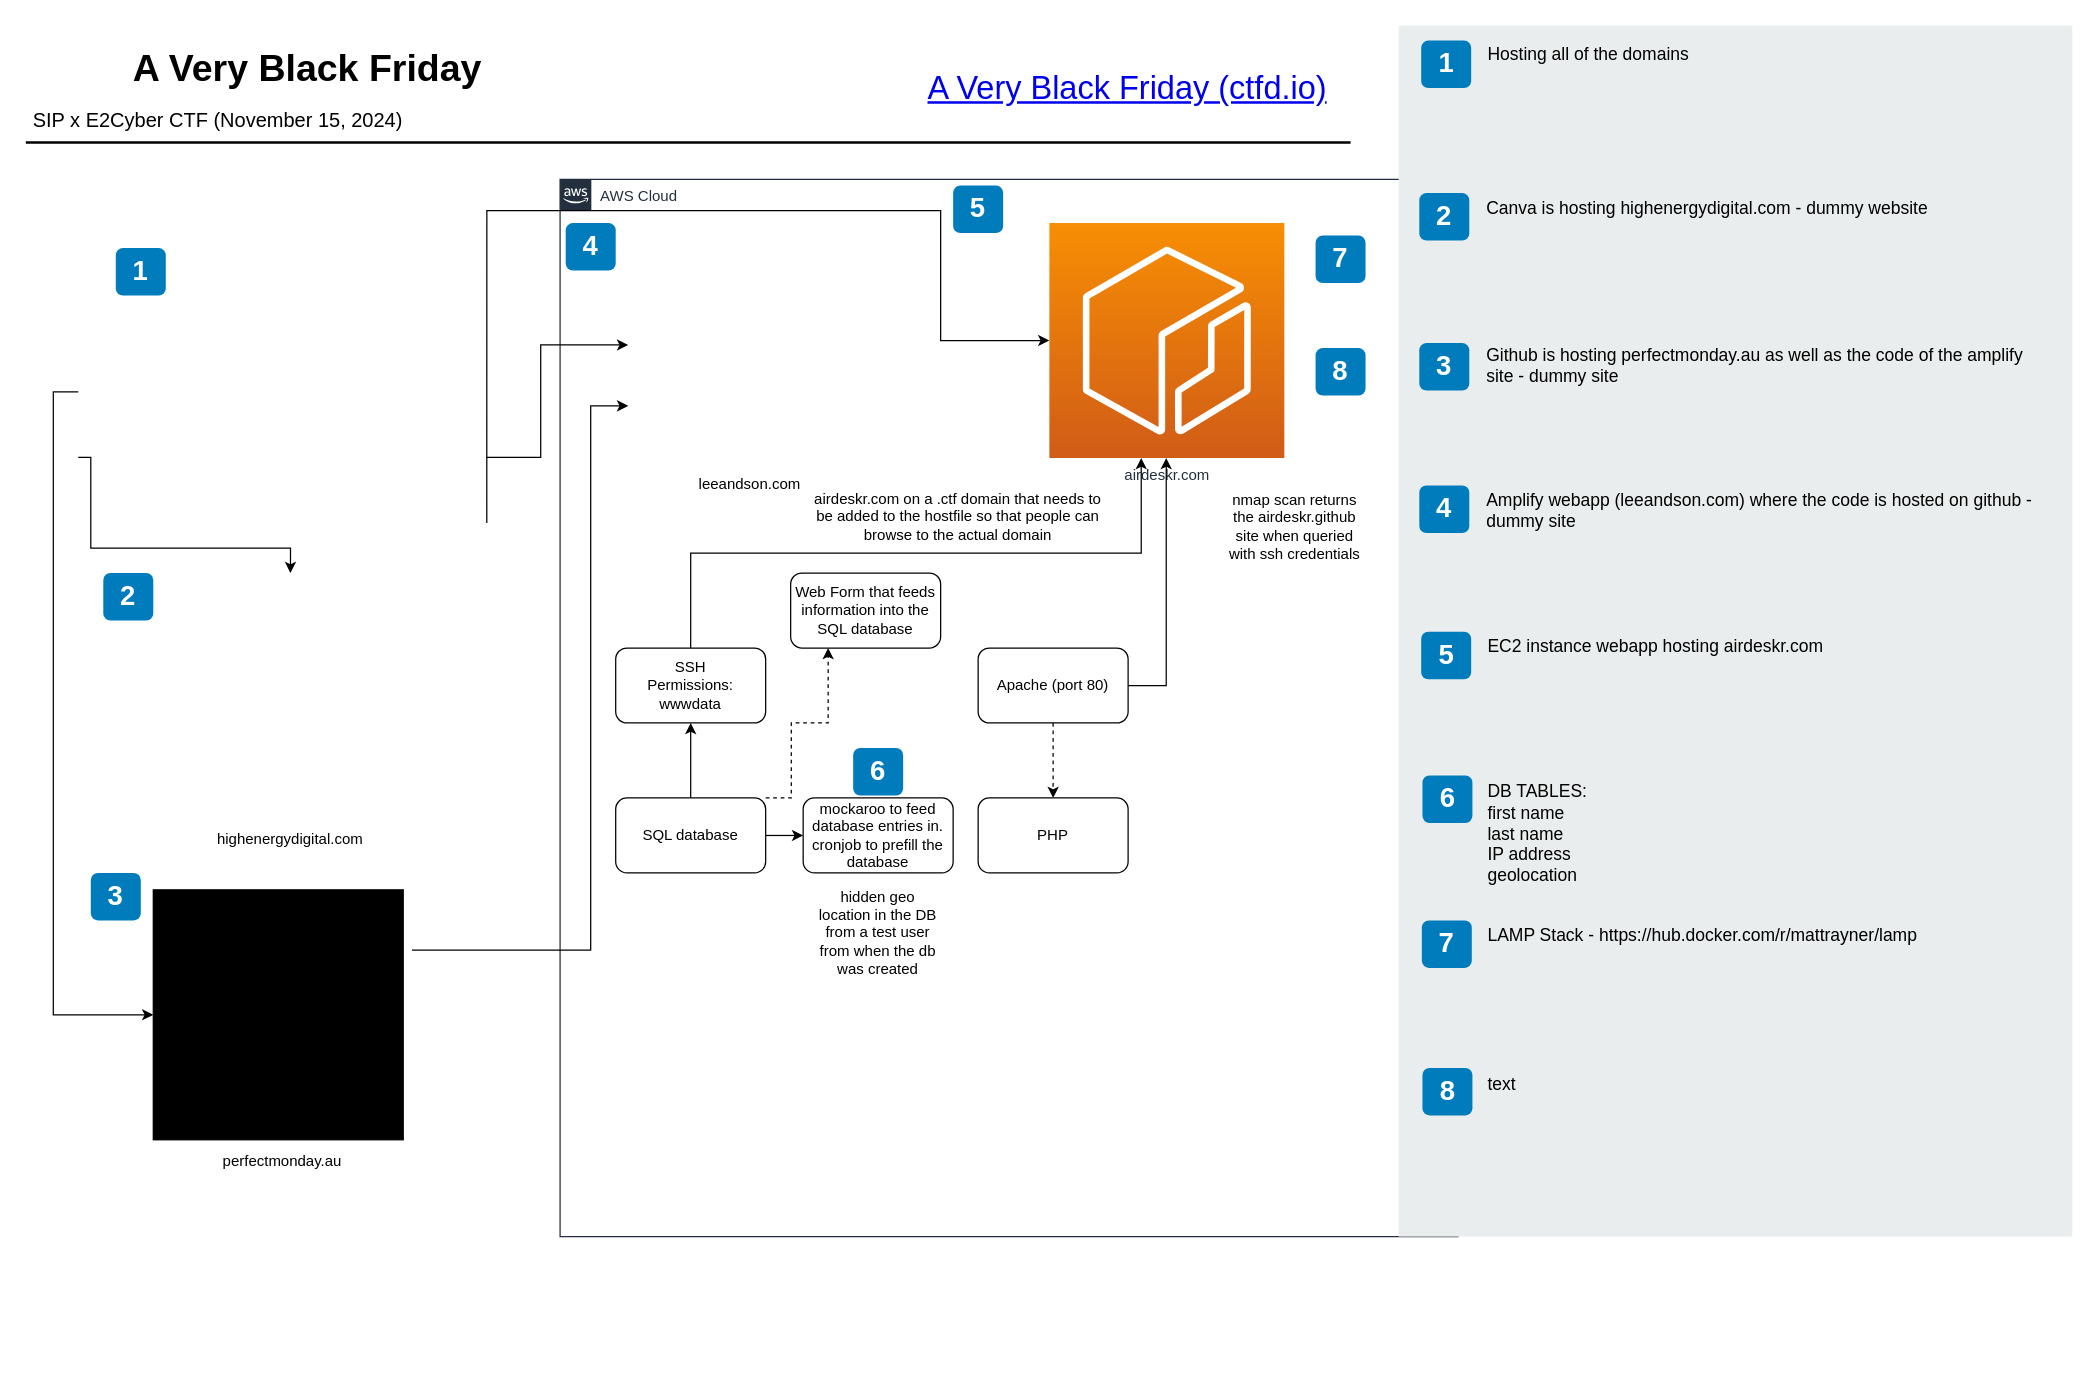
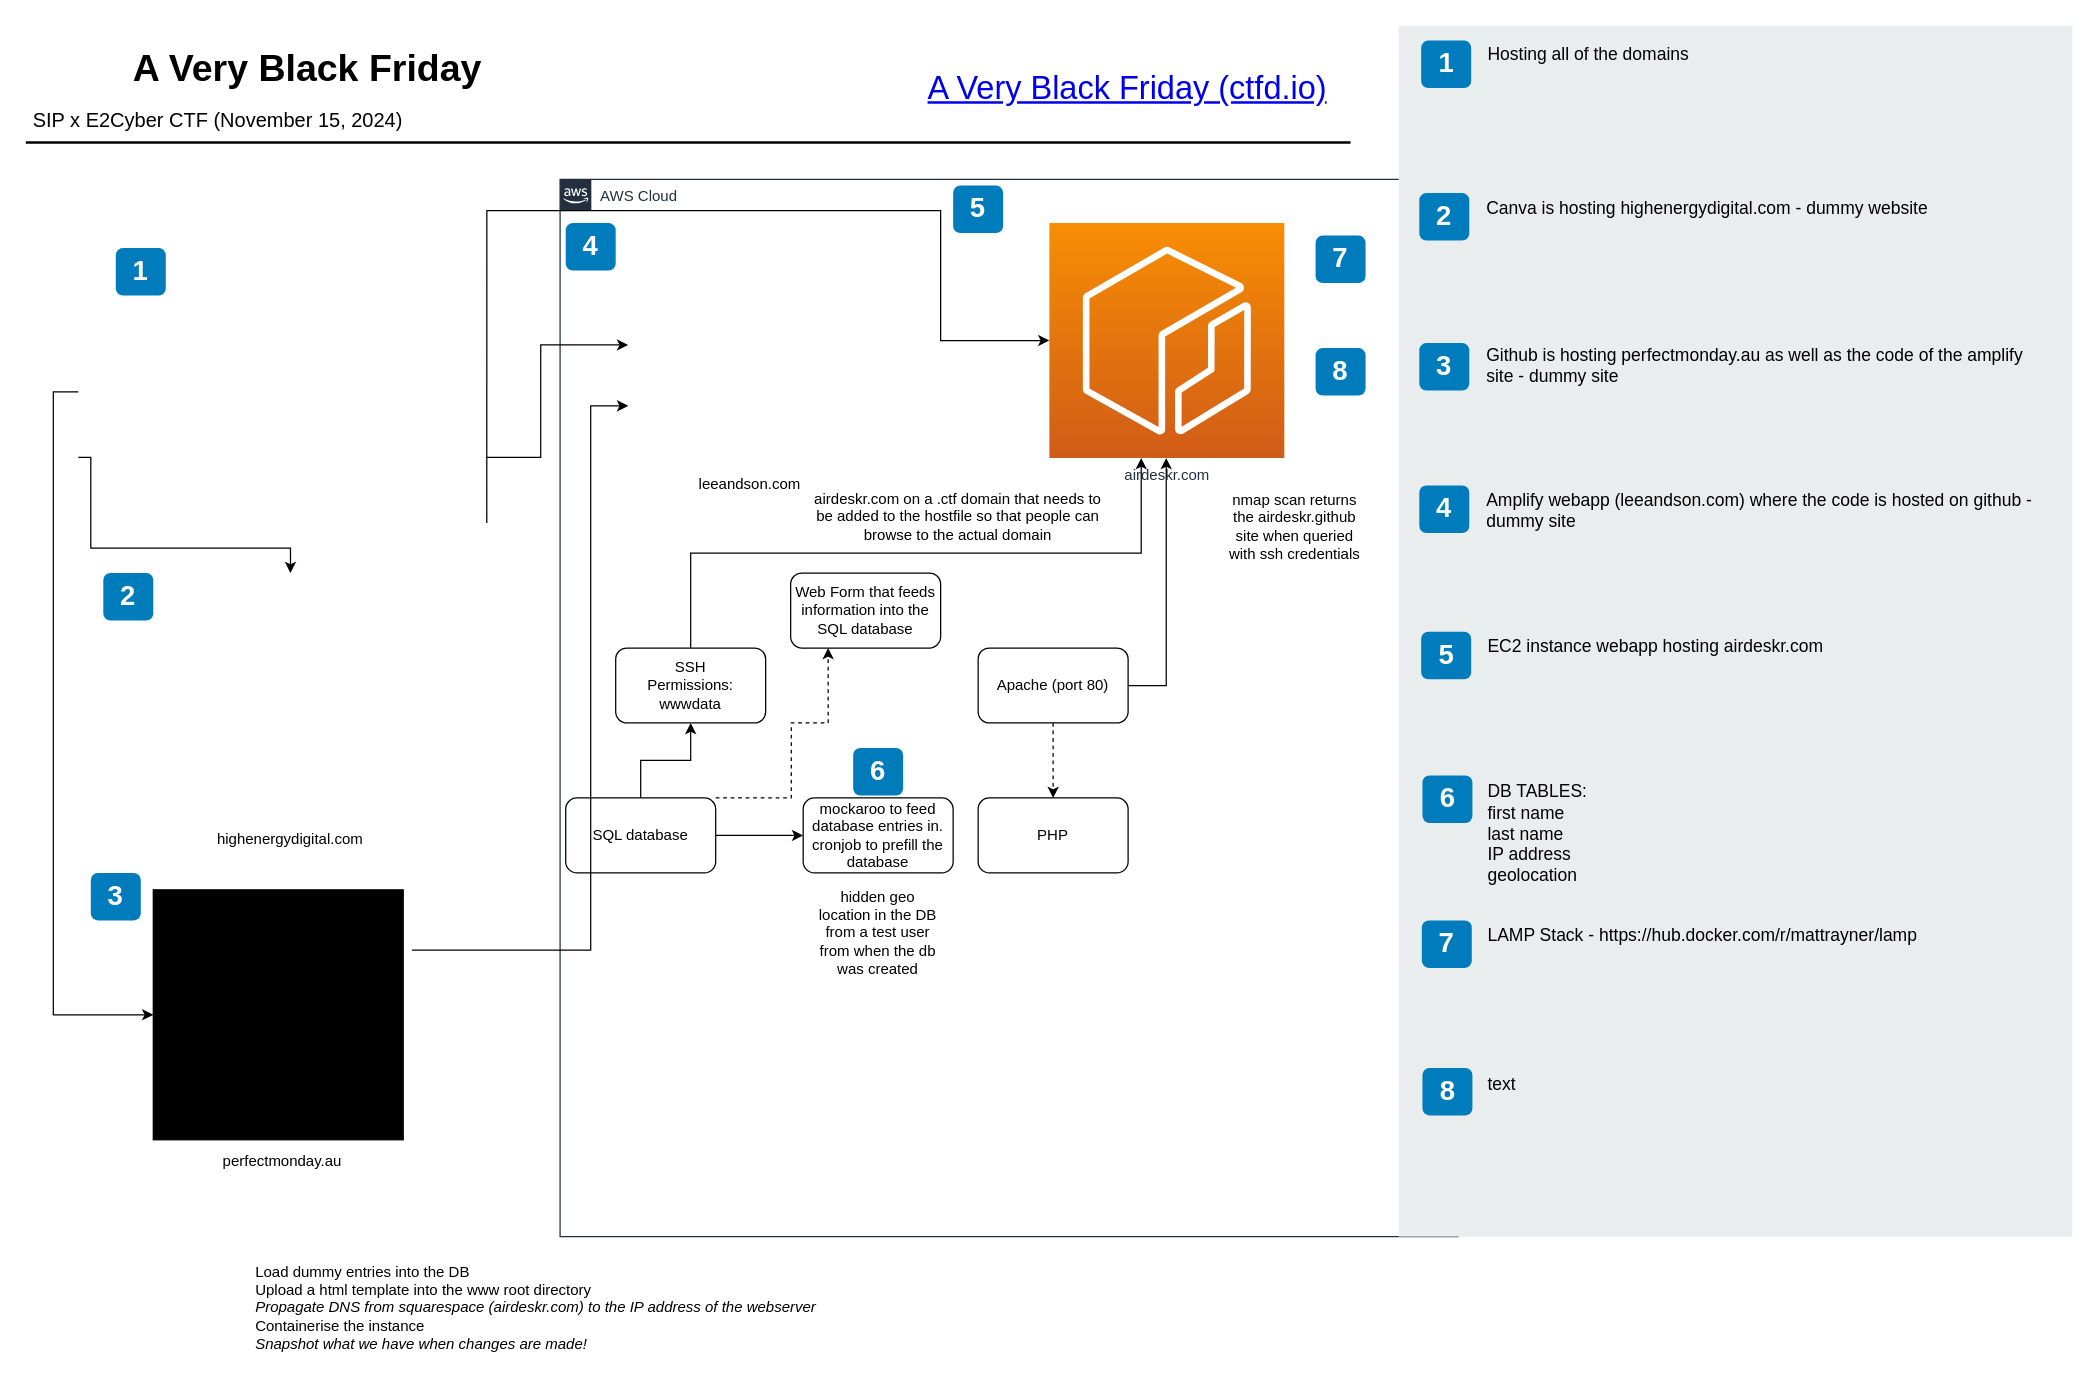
node "SQL database": moved (691, 836) -> (641, 836)
node "Load dummy entries into the DB Upload a html template into the www root directory Propagate DNS from squarespace (airdeskr.com) to the IP address of the webserver Containerise the instance Snapshot what we have when changes are made!": added
